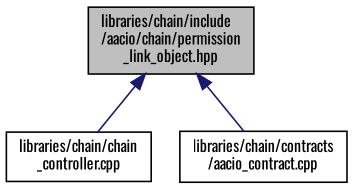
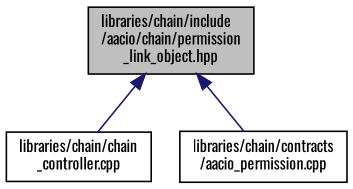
node "libraries/chain/contracts /aacio_contract.cpp": label "libraries/chain/contracts /aacio_contract.cpp" -> "libraries/chain/contracts /aacio_permission.cpp"
